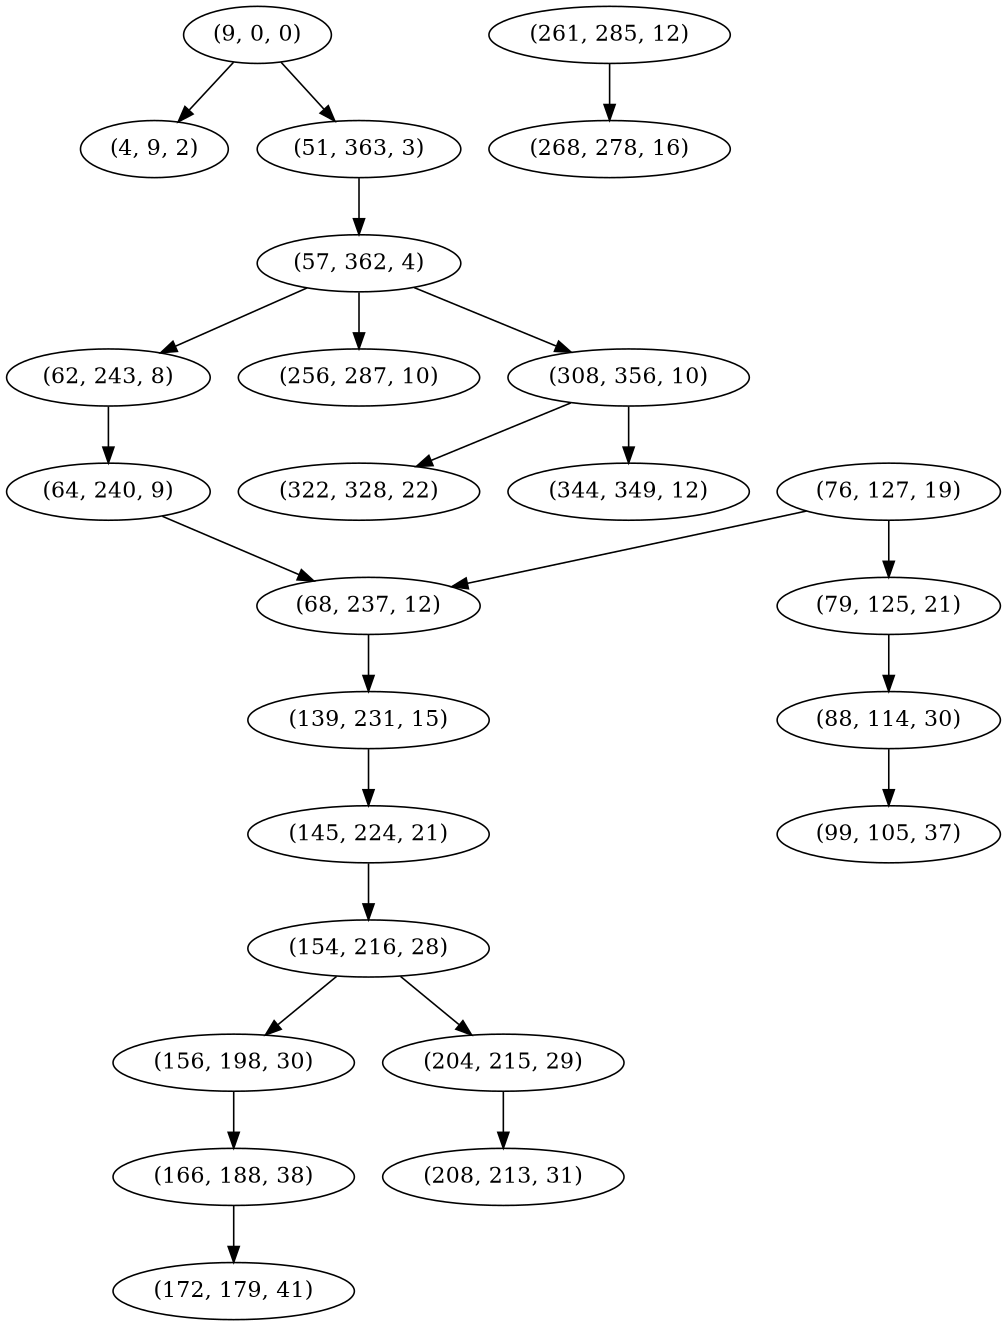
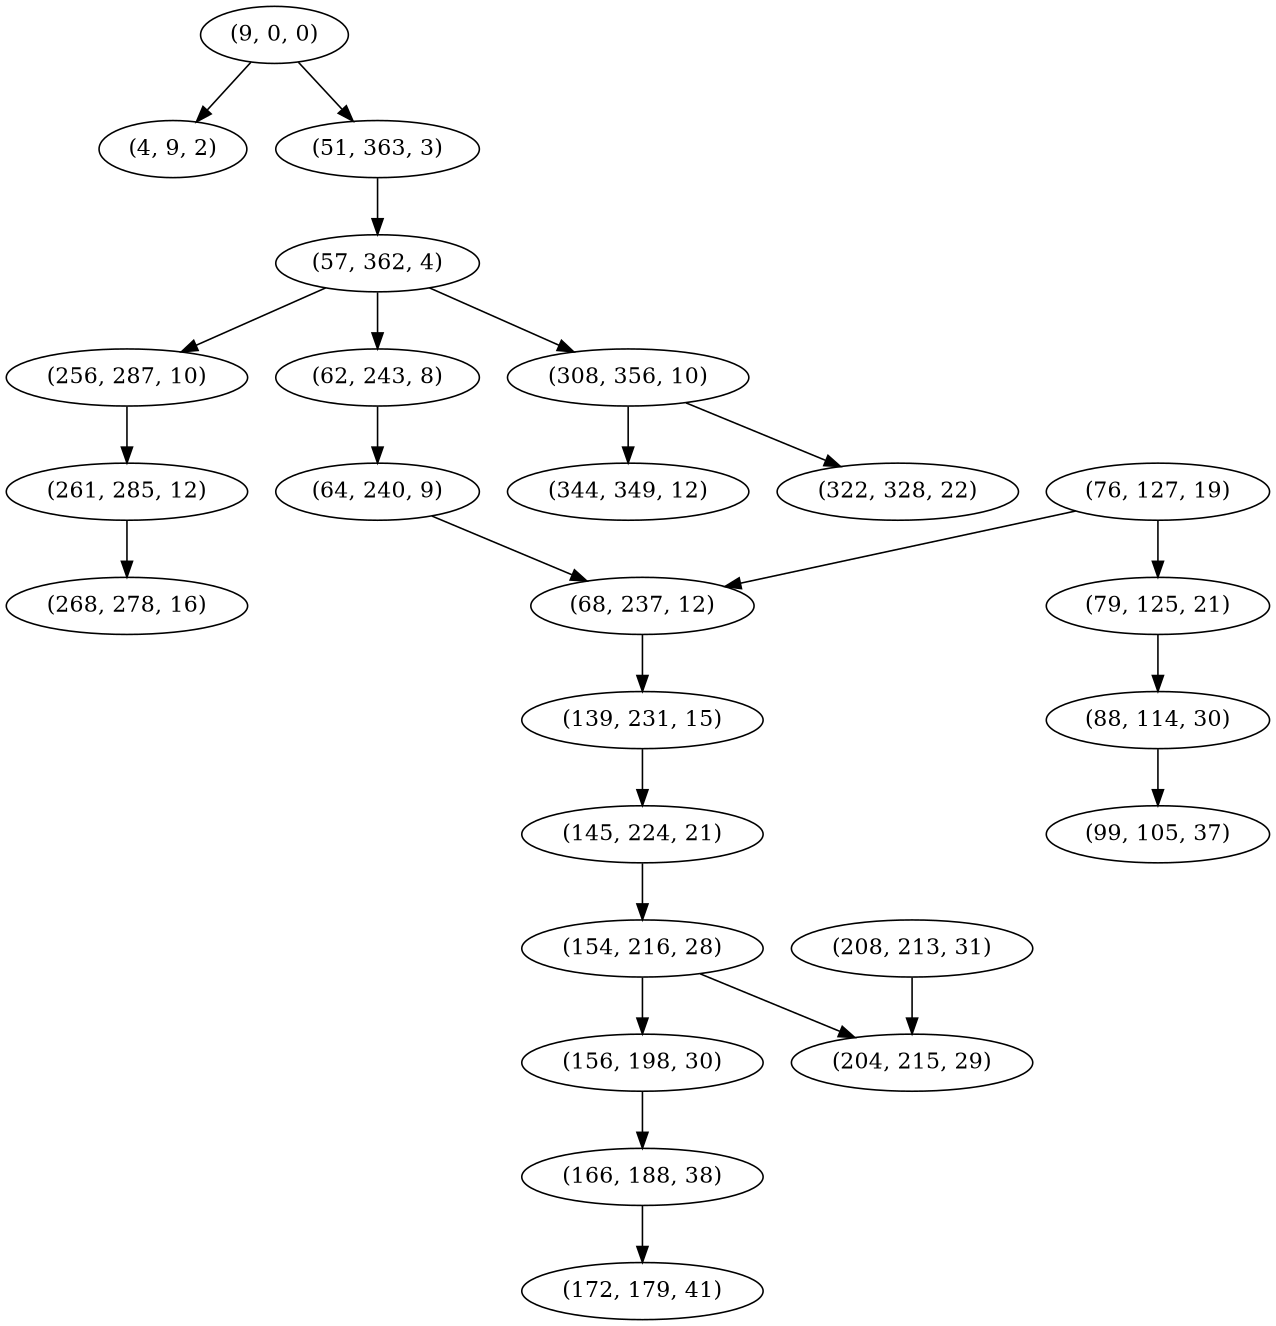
edge "(256, 287, 10)" -> "(261, 285, 12)": added
edge "(204, 215, 29)" -> "(208, 213, 31)": reversed
